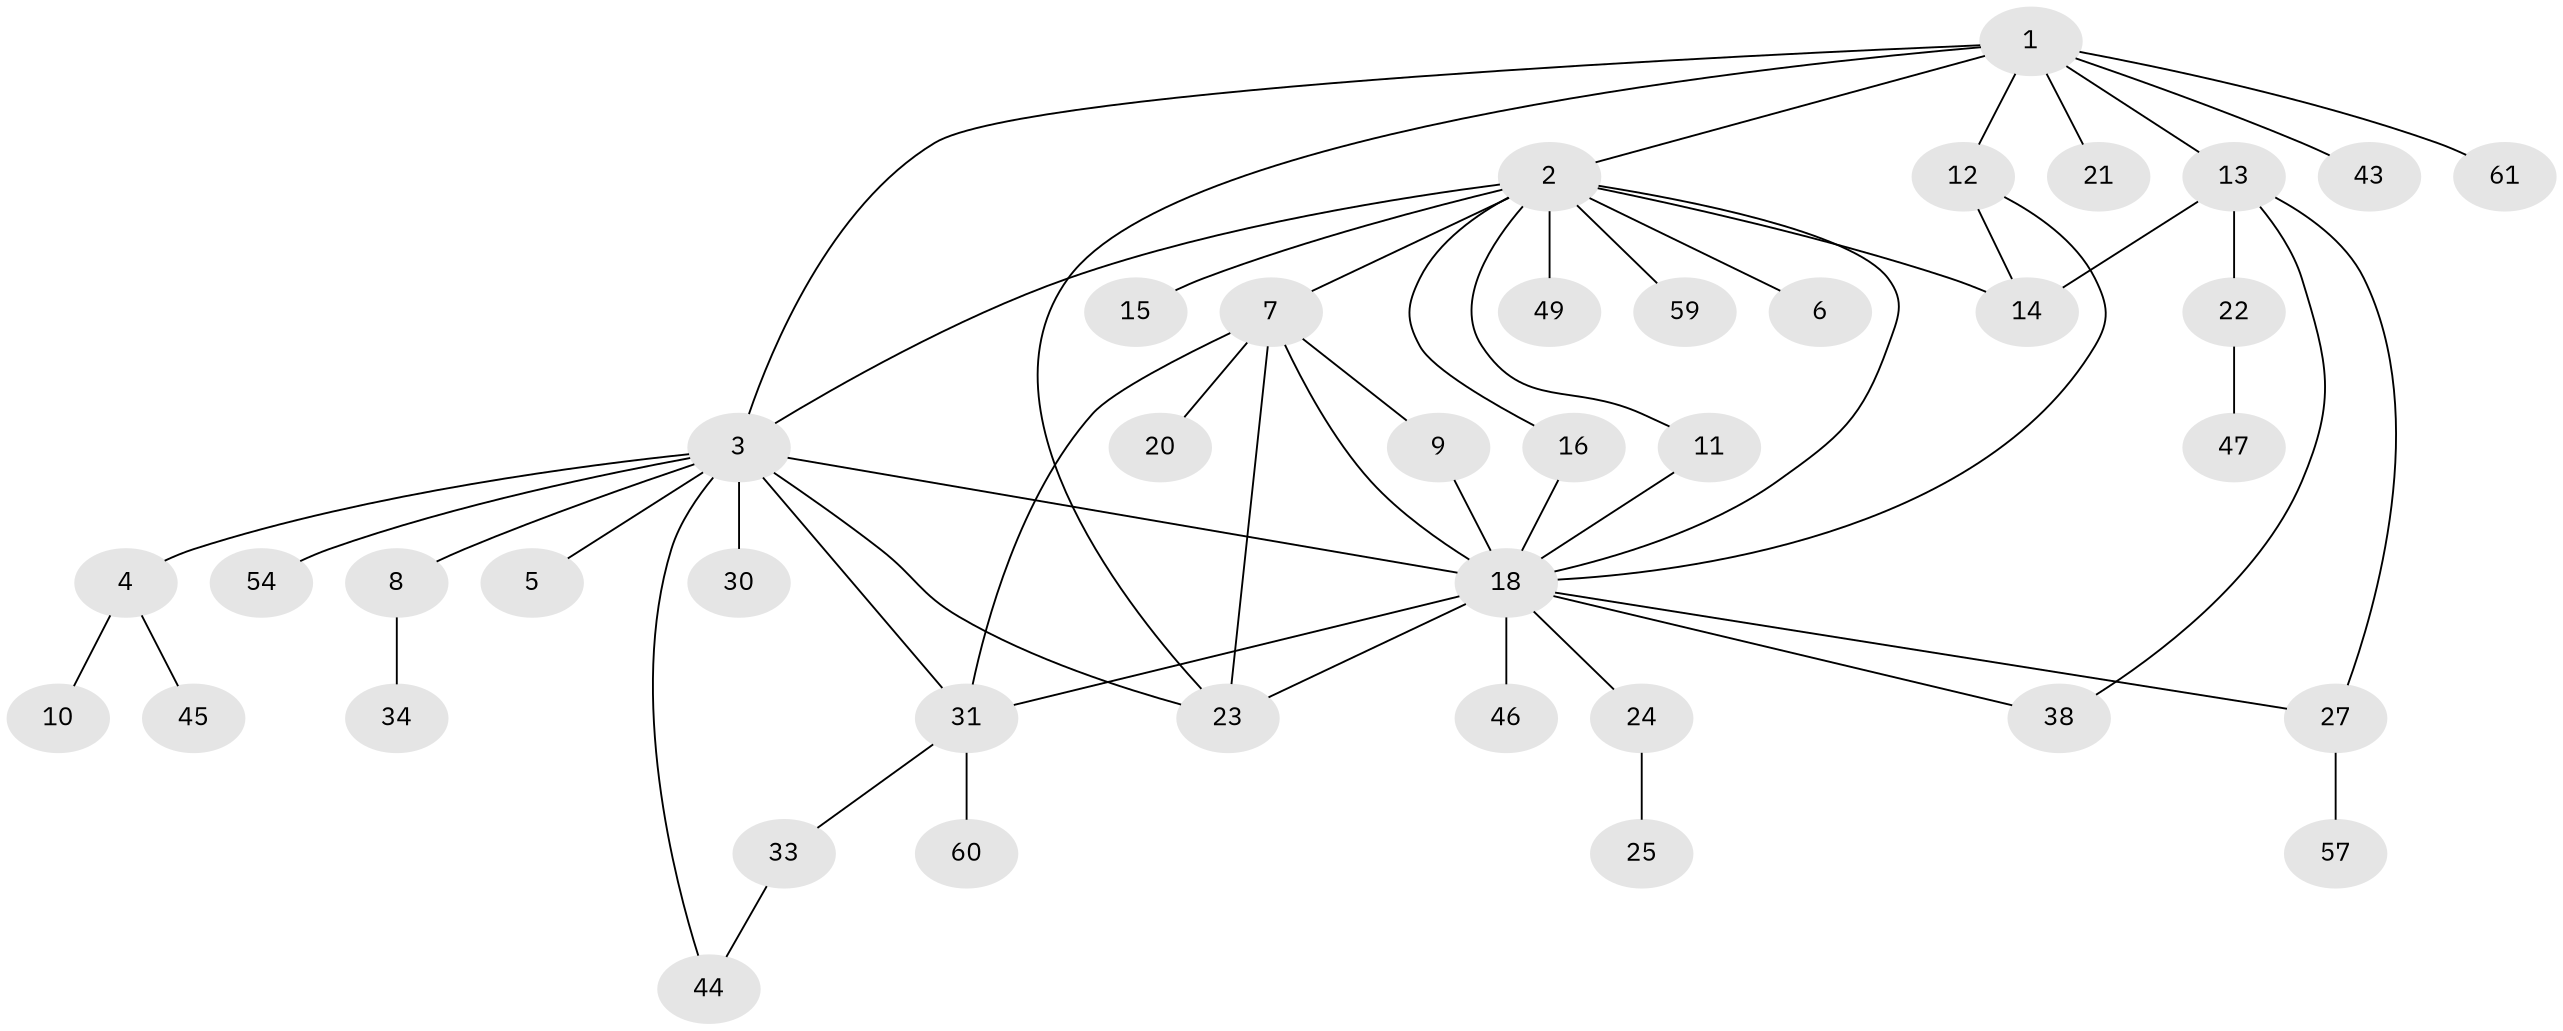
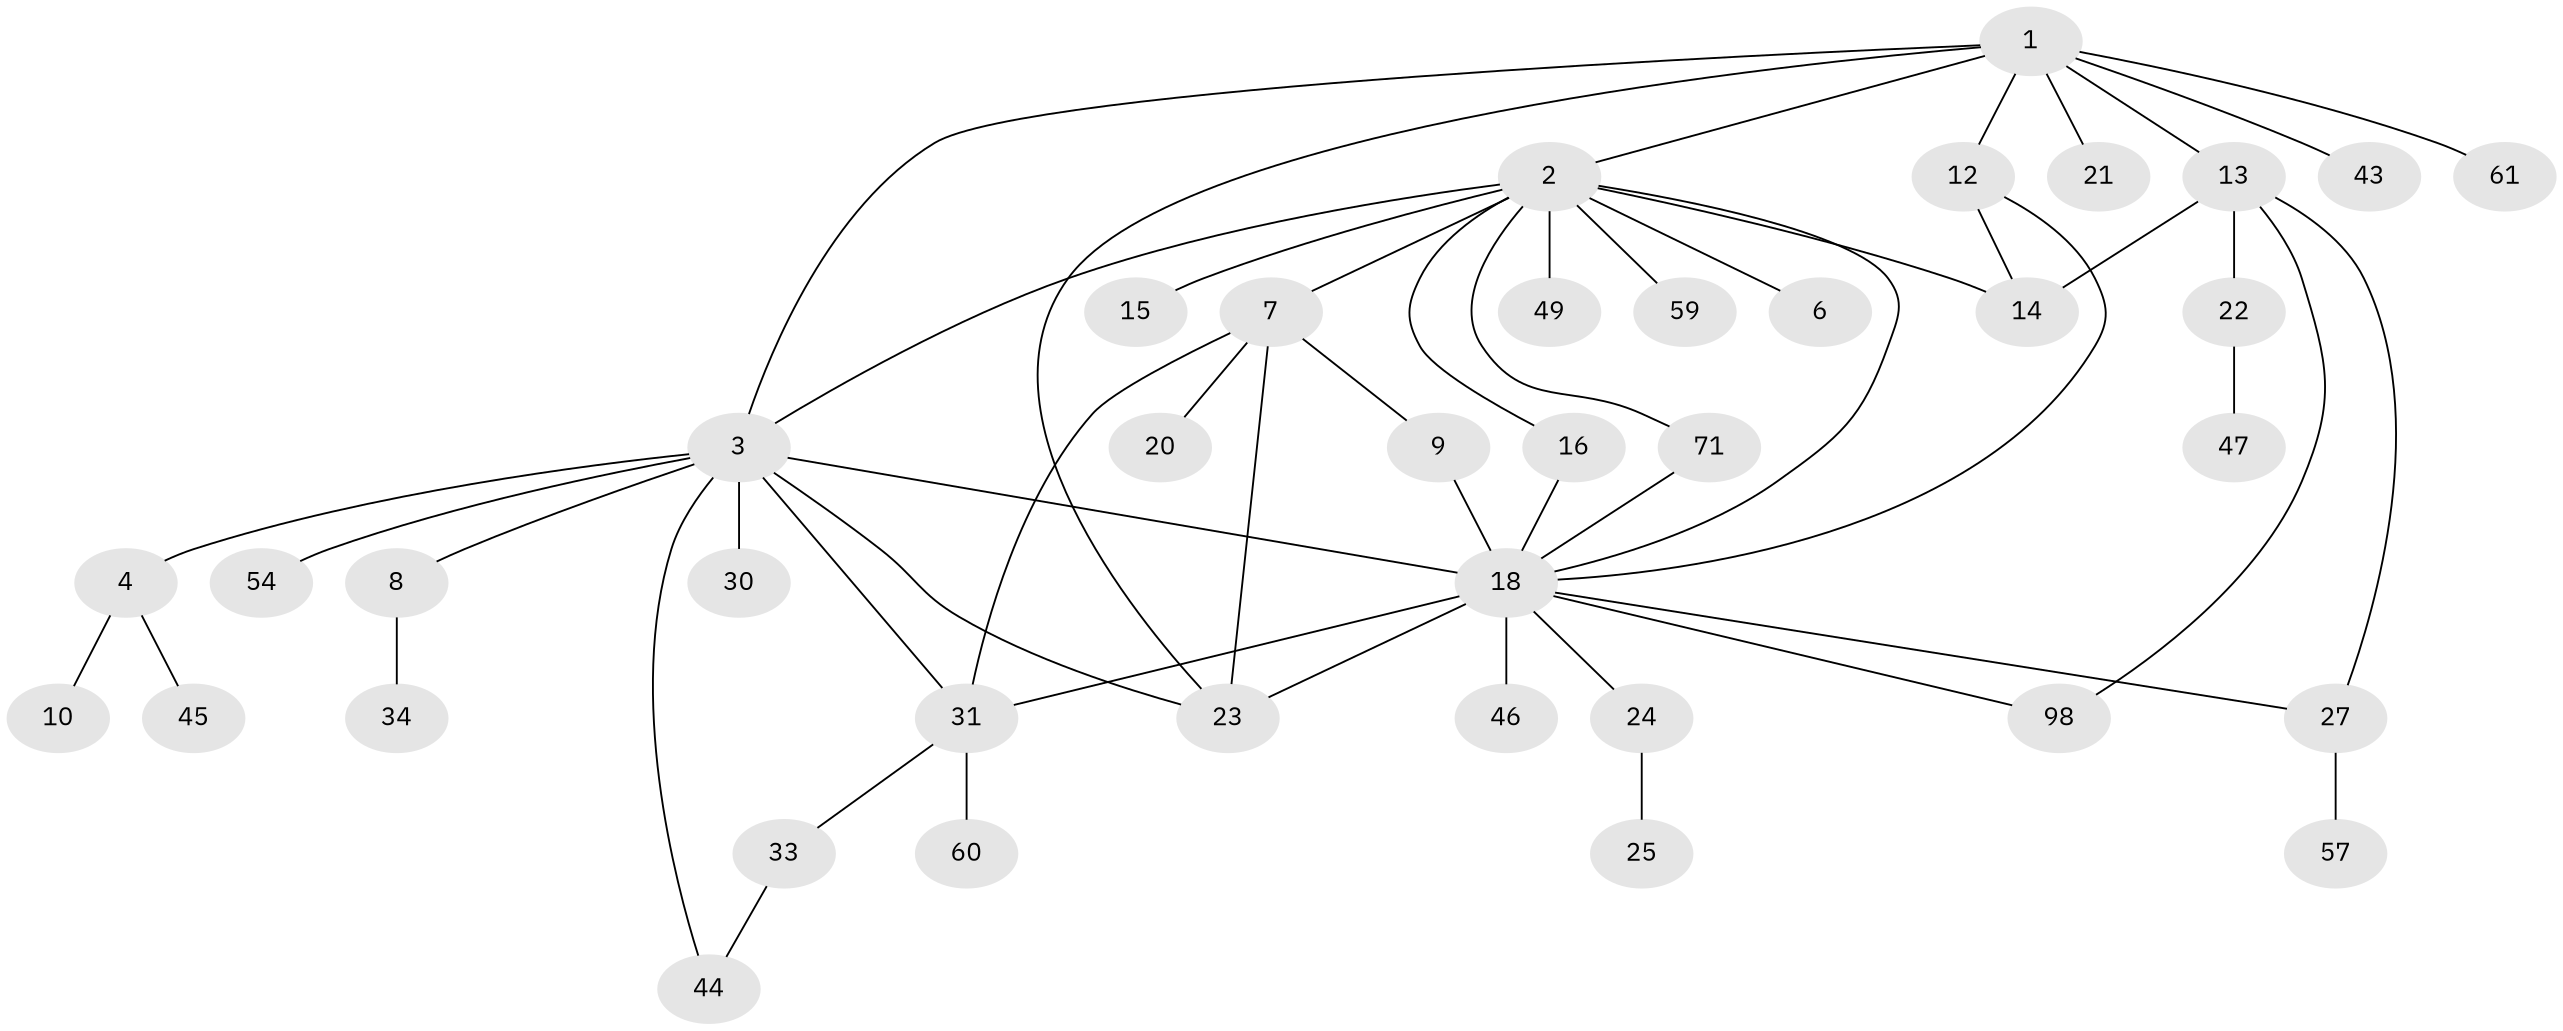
node "11": label "11" -> "71"
edge "7" -- "18": removed
node "5": removed
node "38": label "38" -> "98"
